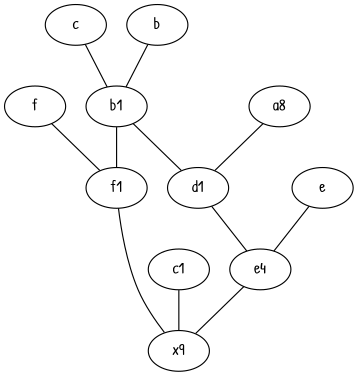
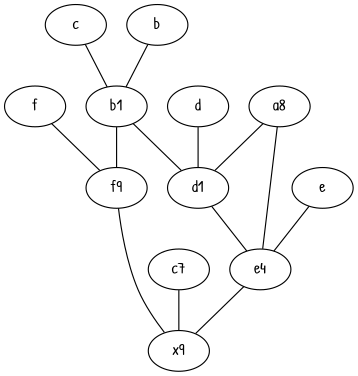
node "d": added
node "f1": label "f1" -> "f9"
edge "a8" -- "e4": added
node "c1": label "c1" -> "c7"
